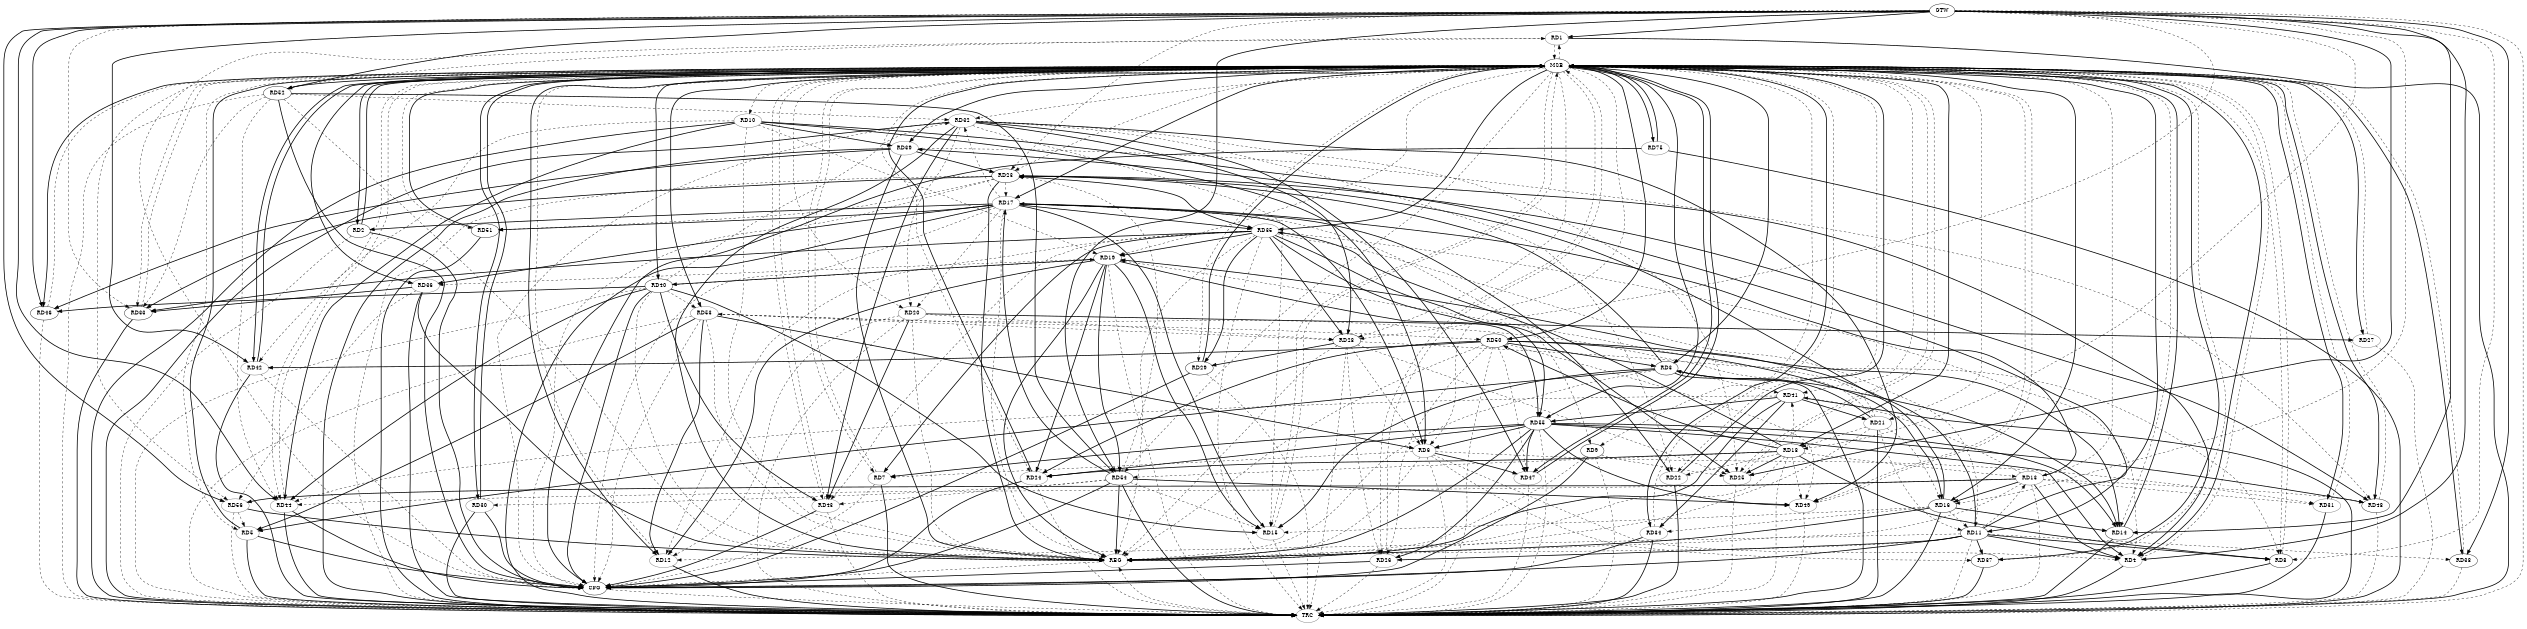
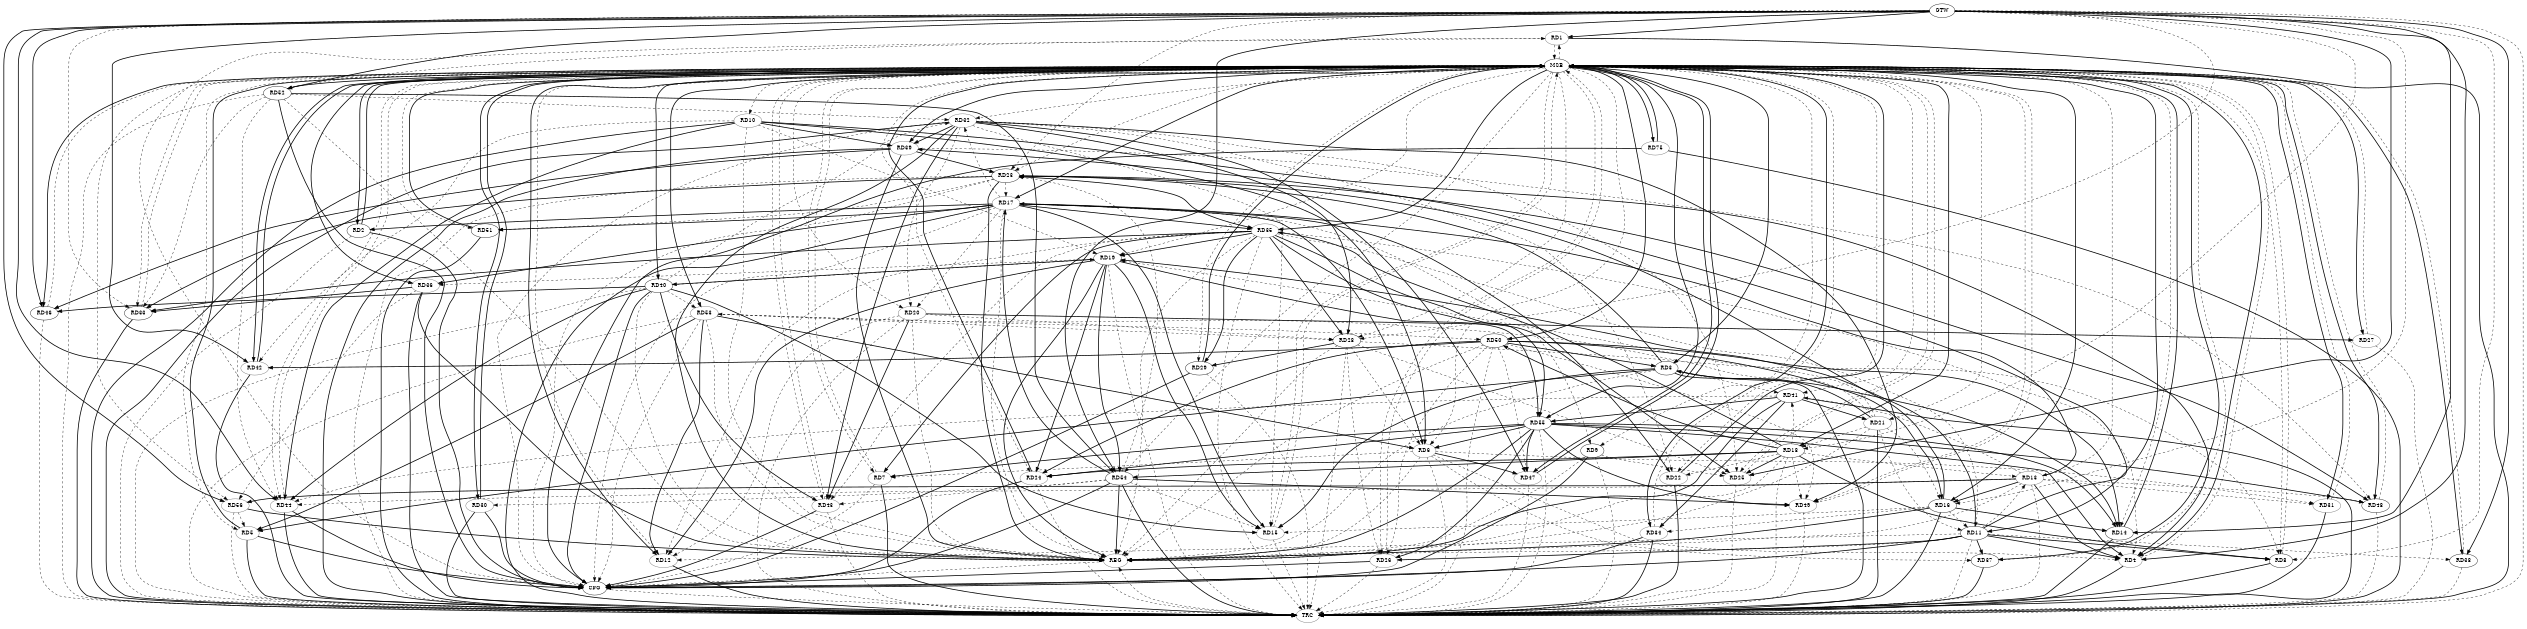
edge "RD32" -> "RD39": added
edge "RD18" -> "RD54": style dashed -> bold
edge "RD42" -> "CFG": removed
